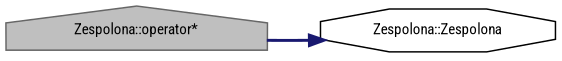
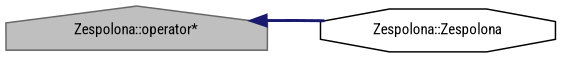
edge "Zespolona::operator*" -> "Zespolona::Zespolona": reversed
